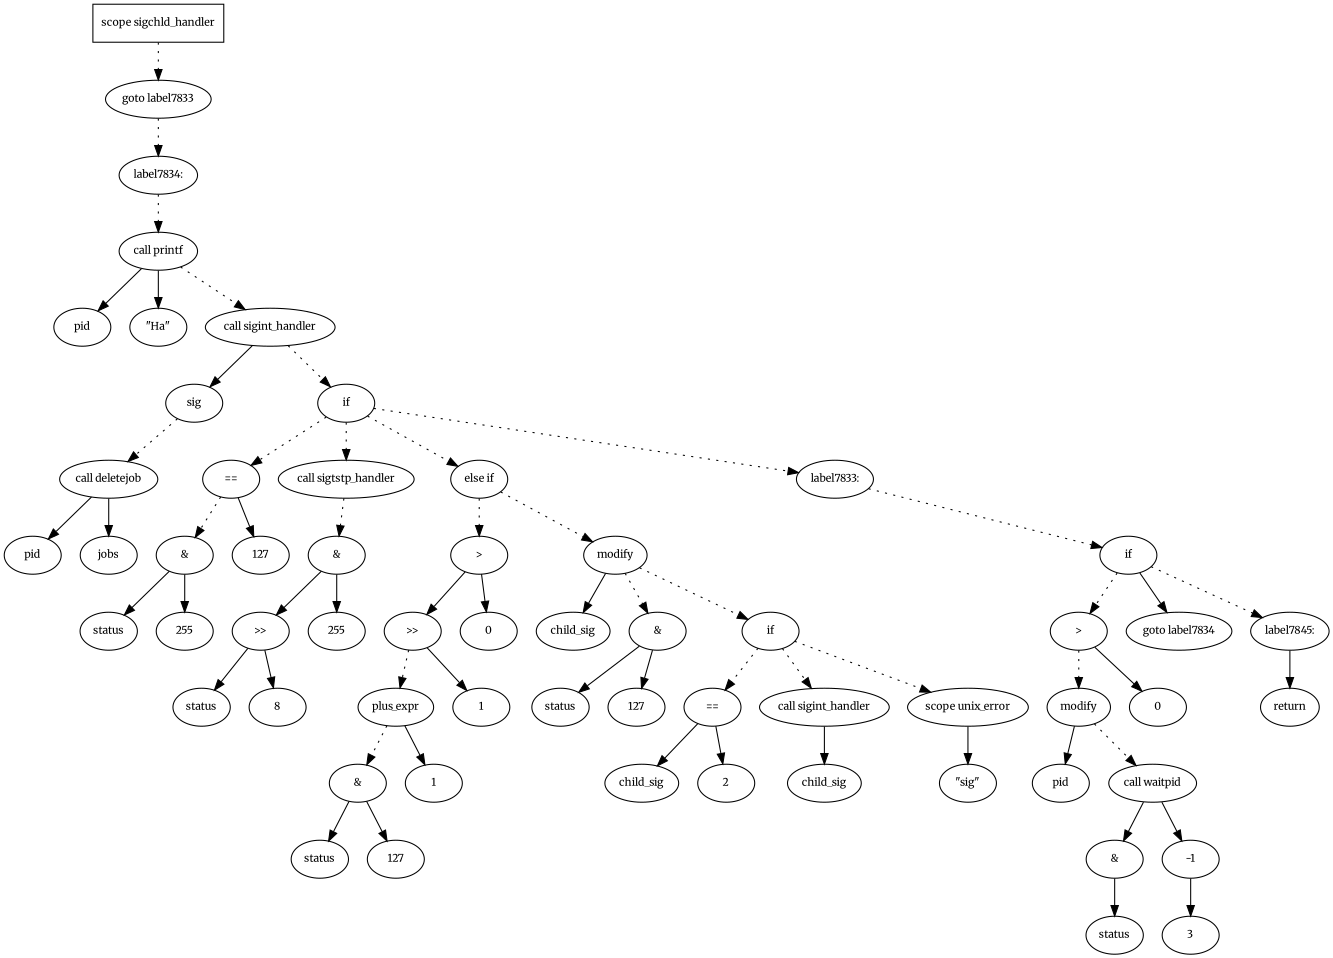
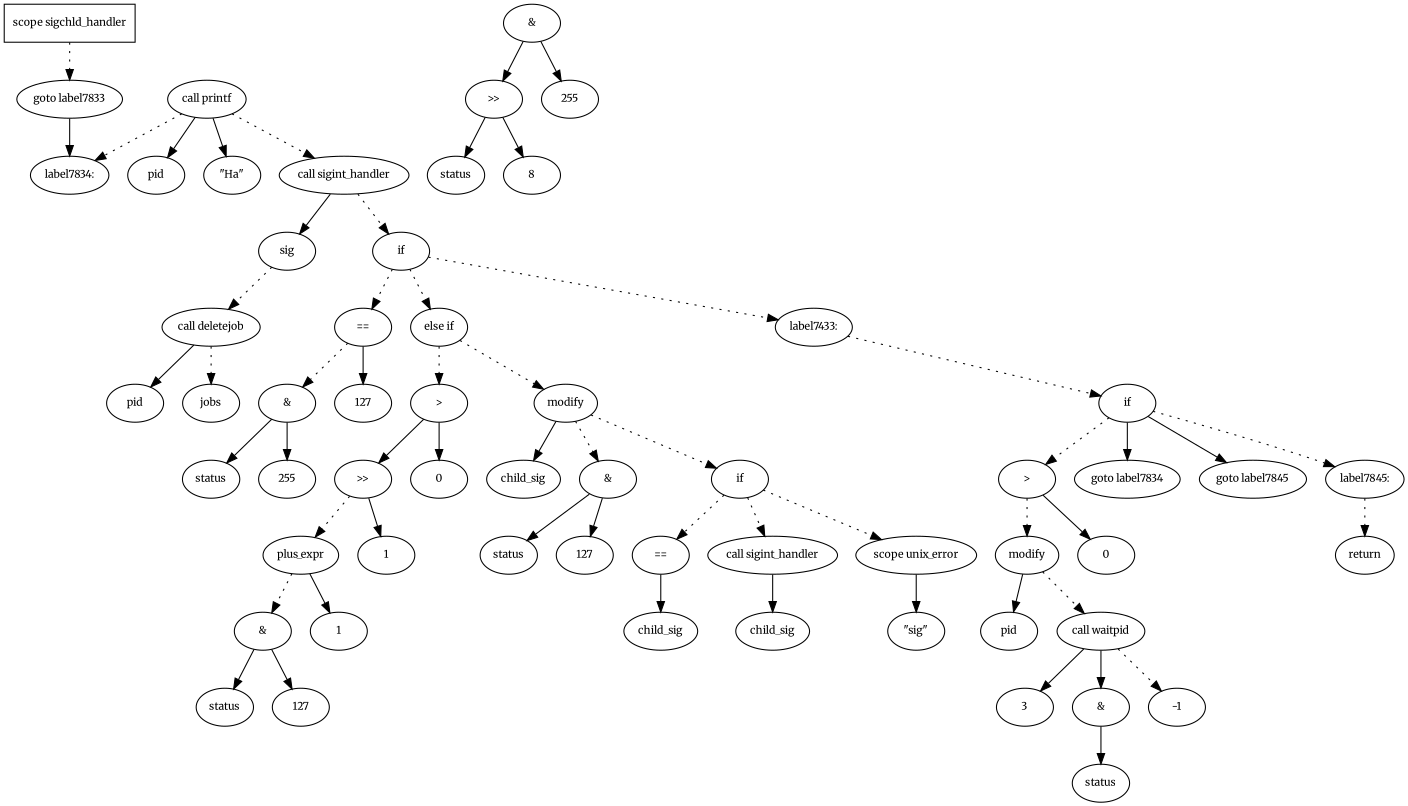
edge "goto label7833" -> "label7834:": style dotted -> solid
edge "label7834:" -> "call printf": reversed
node "call sigtstp_handler": removed
node "label7833:": label "label7833:" -> "label7433:"
node "goto label7845": added
edge "call deletejob" -> "jobs": style solid -> dotted
edge "label7845:" -> "return": style solid -> dotted
node "2": removed
edge "call waitpid" -> "-1": style solid -> dotted
edge "-1" -> "3": now "call waitpid" -> "3"
